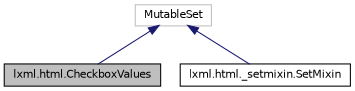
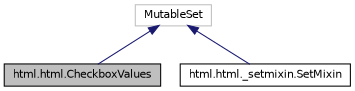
node "lxml.html.CheckboxValues": label "lxml.html.CheckboxValues" -> "html.html.CheckboxValues"
node "lxml.html._setmixin.SetMixin": label "lxml.html._setmixin.SetMixin" -> "html.html._setmixin.SetMixin"
